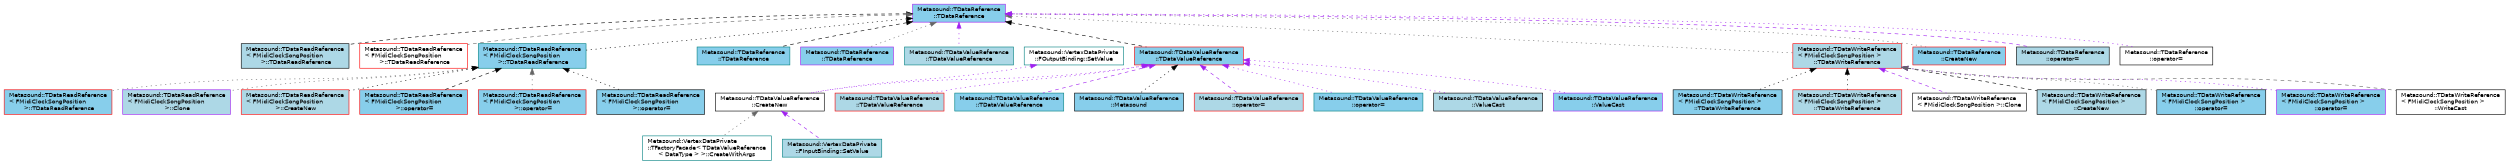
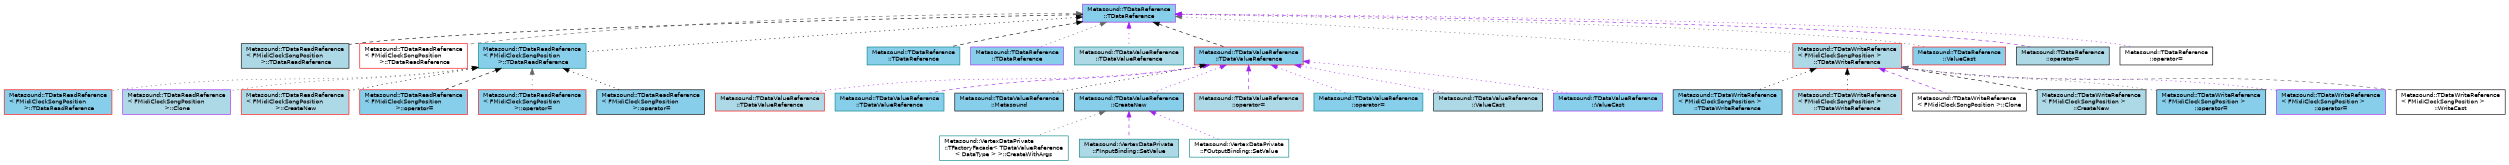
node "Metasound::TDataReference ::CreateNew": label "Metasound::TDataReference ::CreateNew" -> "Metasound::TDataReference ::ValueCast"
edge "Metasound::TDataValueReference ::CreateNew" -> "Metasound::VertexDataPrivate ::FOutputBinding::SetValue": reversed
node "Metasound::TDataValueReference ::CreateNew": fillcolor white -> skyblue
